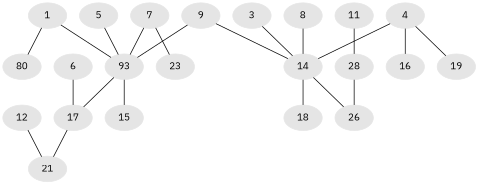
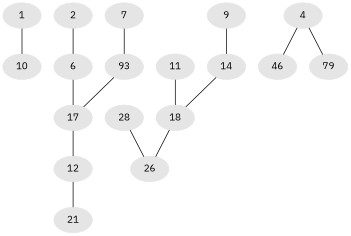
node "2": added
node "5": removed
node "3": removed
node "8": removed
edge "11" -- "28": now "11" -- "18"
edge "9" -- "93": removed
edge "4" -- "14": removed
edge "1" -- "93": removed
node "80": label "80" -> "10"
node "23": removed
node "16": label "16" -> "46"
node "19": label "19" -> "79"
edge "14" -- "26": now "18" -- "26"
node "15": removed
edge "17" -- "21": now "17" -- "12"
